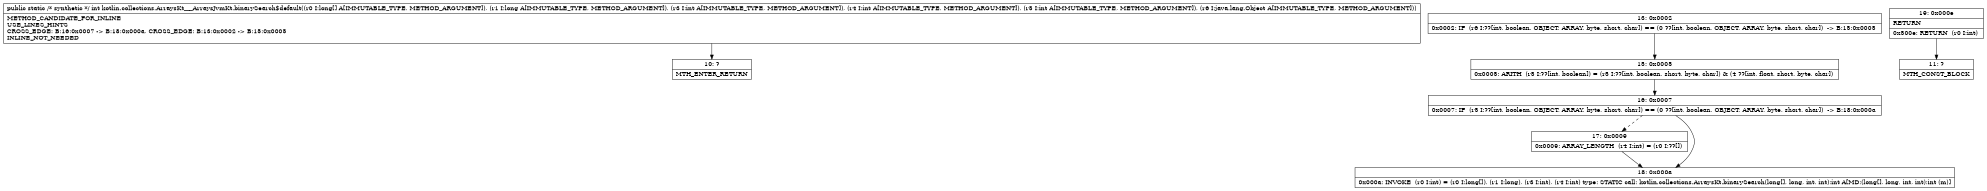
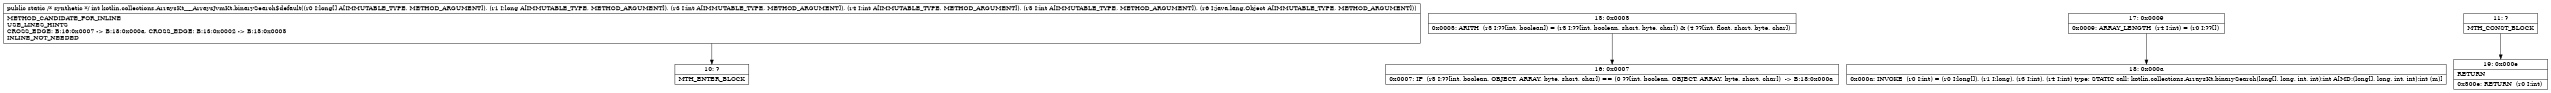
node "13: 0x0002": removed
edge "19: 0x000e" -> "11: ?": reversed
node "10: ?": text "MTH_ENTER_RETURN" -> "MTH_ENTER_BLOCK"
edge "16: 0x0007" -> "17: 0x0009": removed
edge "16: 0x0007" -> "18: 0x000a": removed
